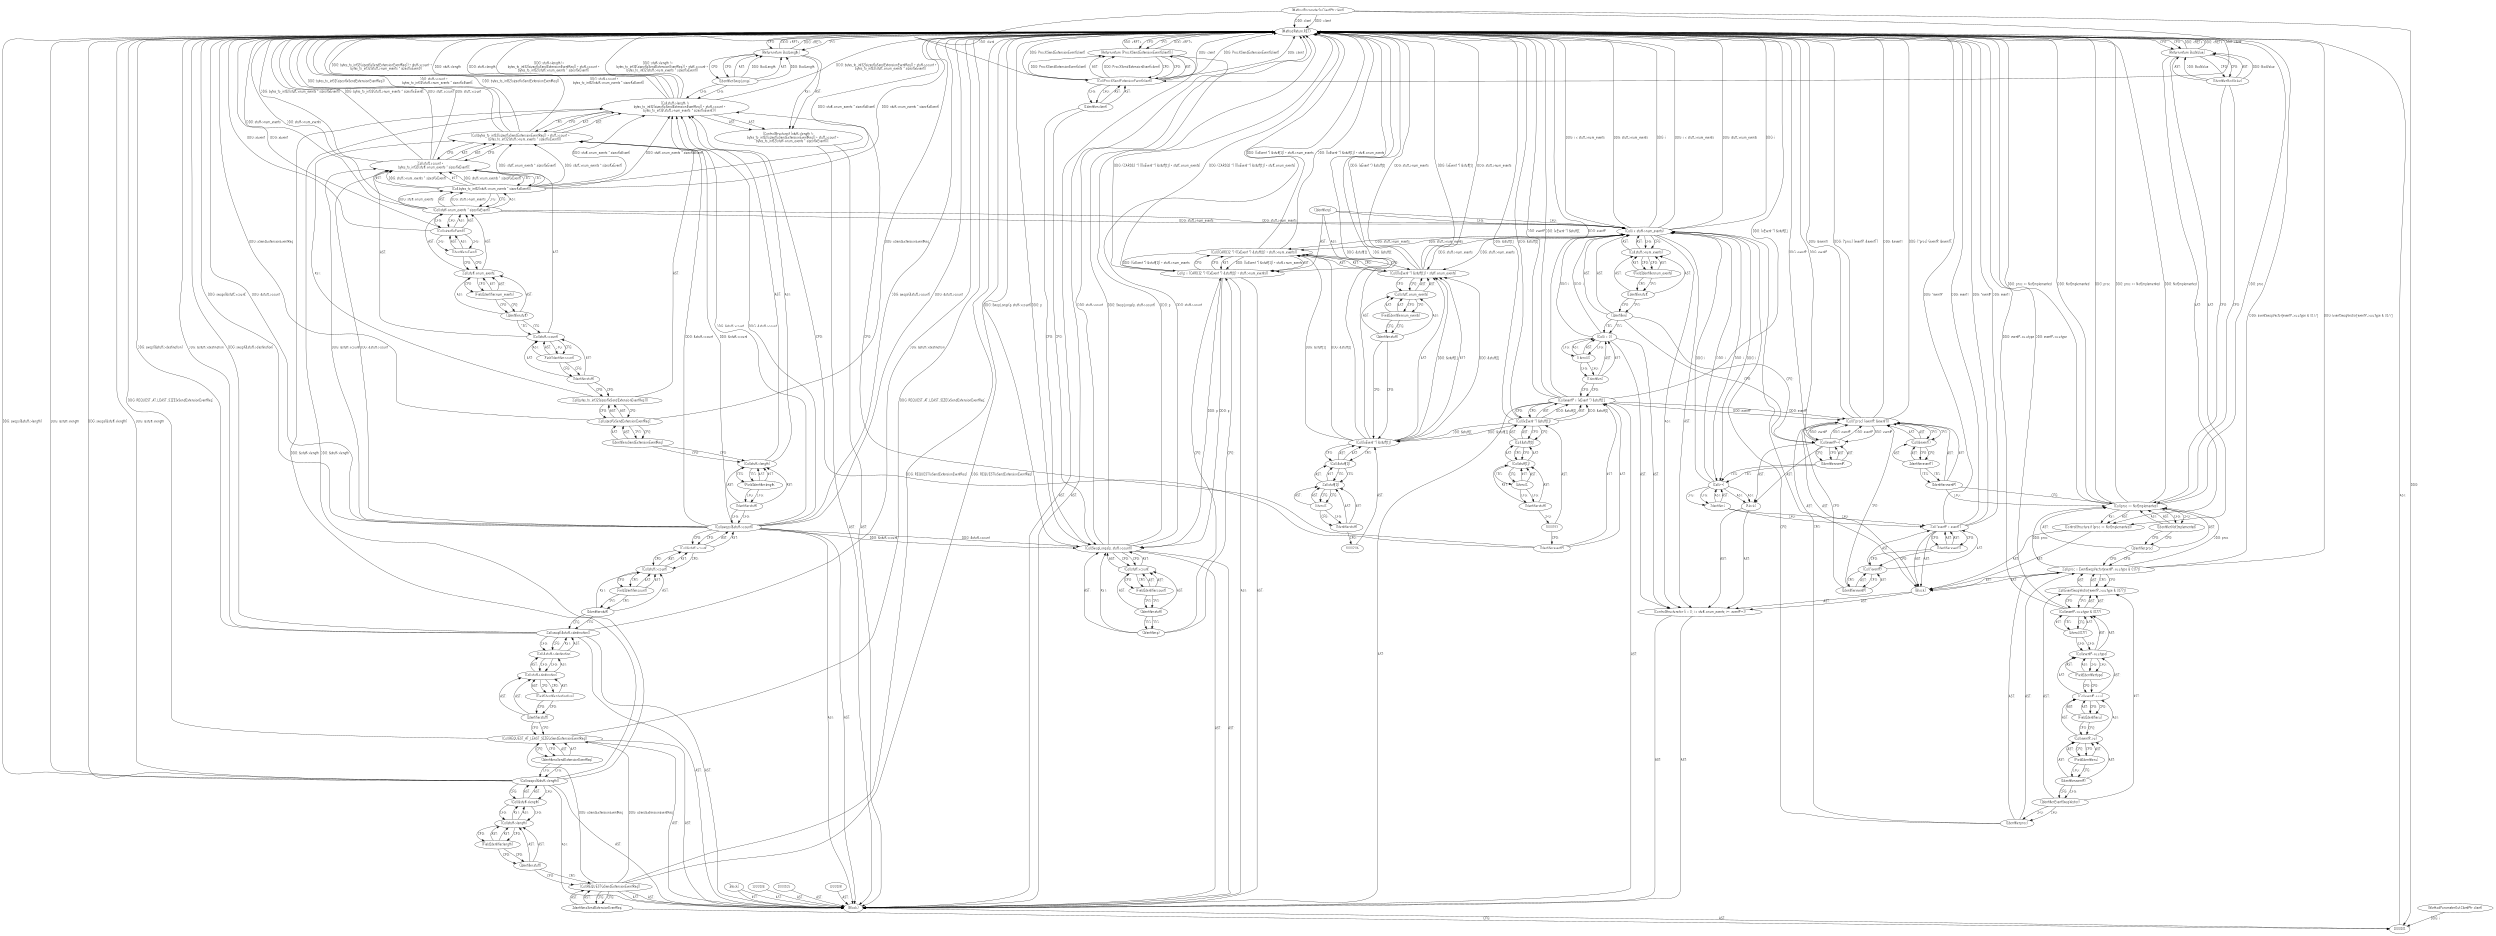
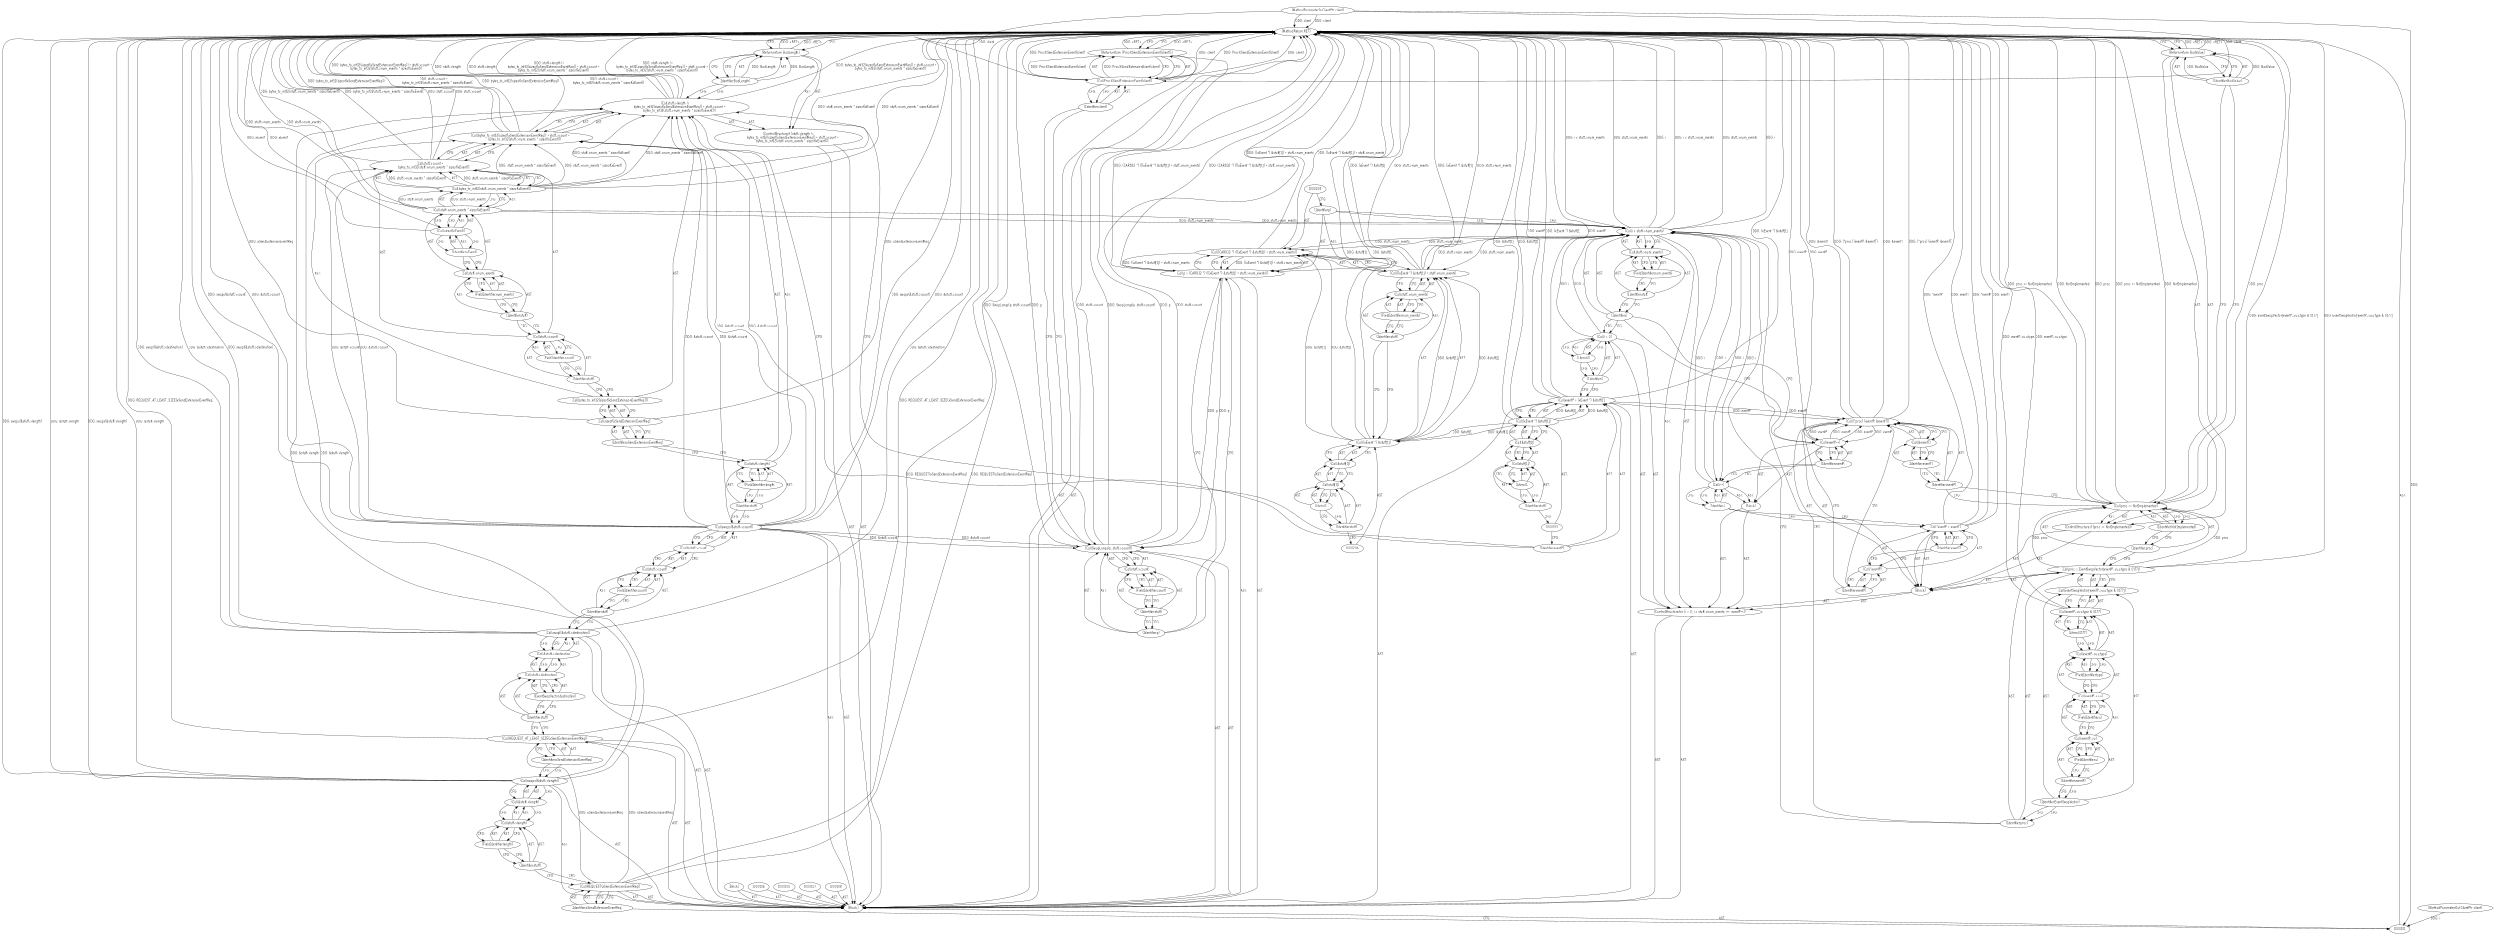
node "(Identifier,SwapLongs)": label "(Identifier,SwapLongs)" -> "(Identifier,BadLength)"
node "1000203": added
node "(FieldIdentifier,destination)": label "(FieldIdentifier,destination)" -> "(EventSwapVector,destination)"
node "1000107": added
